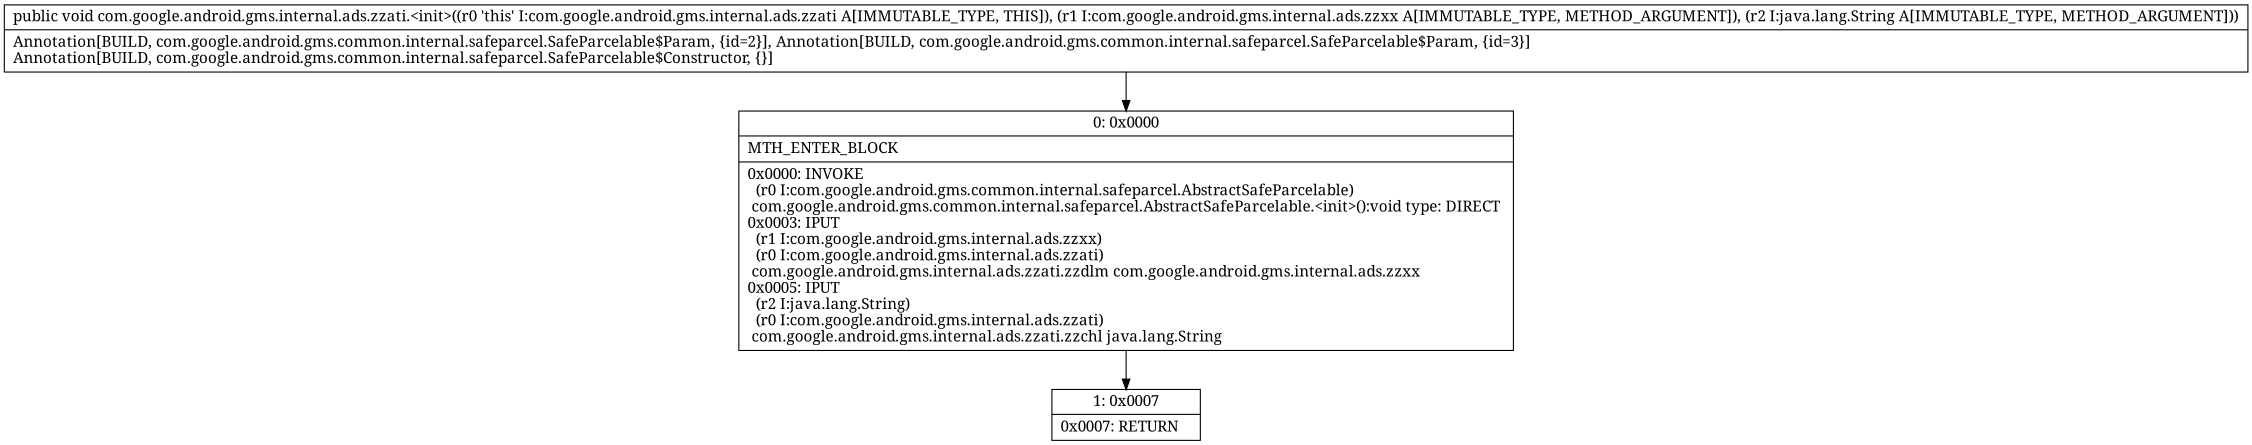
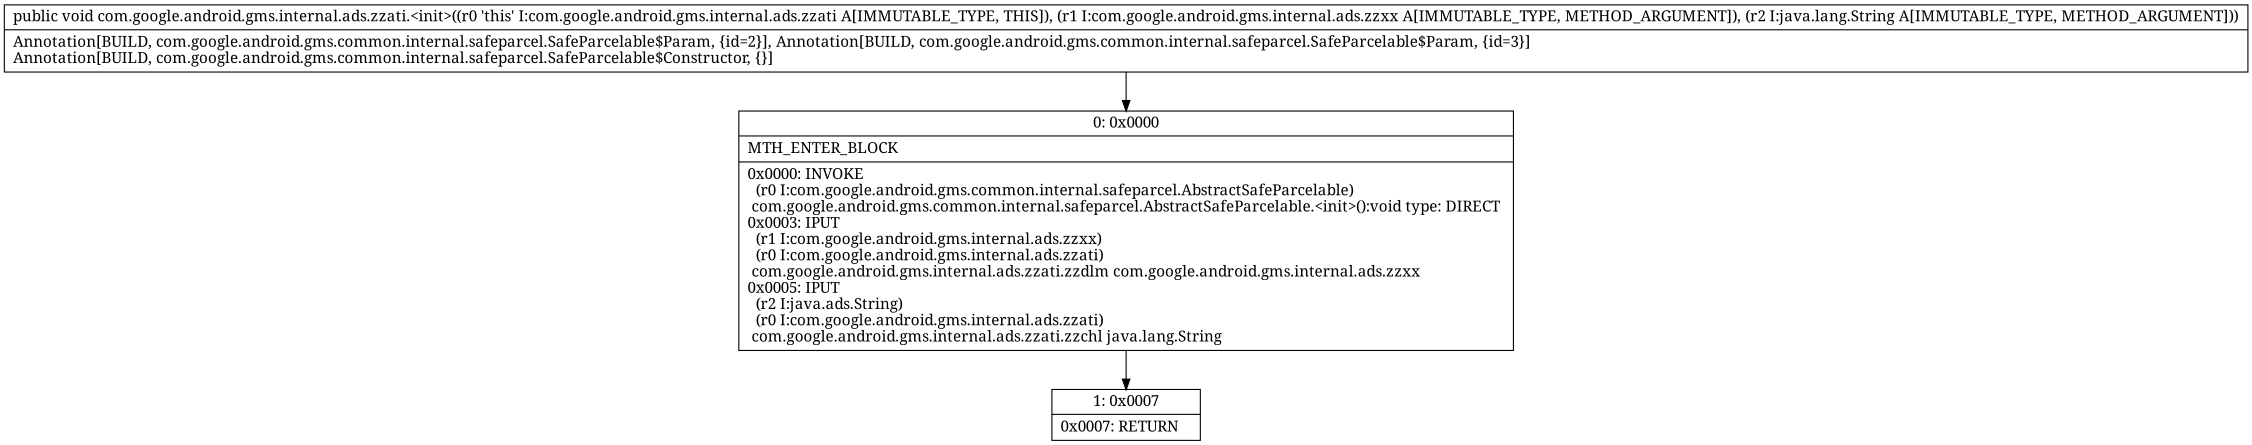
node "0: 0x0000": text "(r2 I:java.lang.String)" -> "(r2 I:java.ads.String)"
